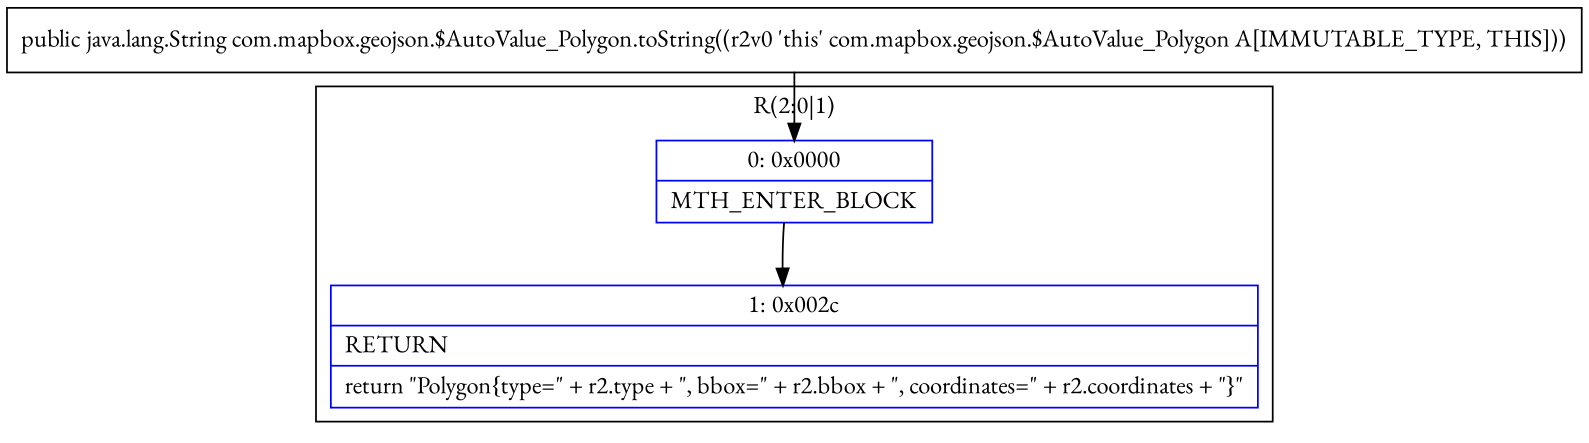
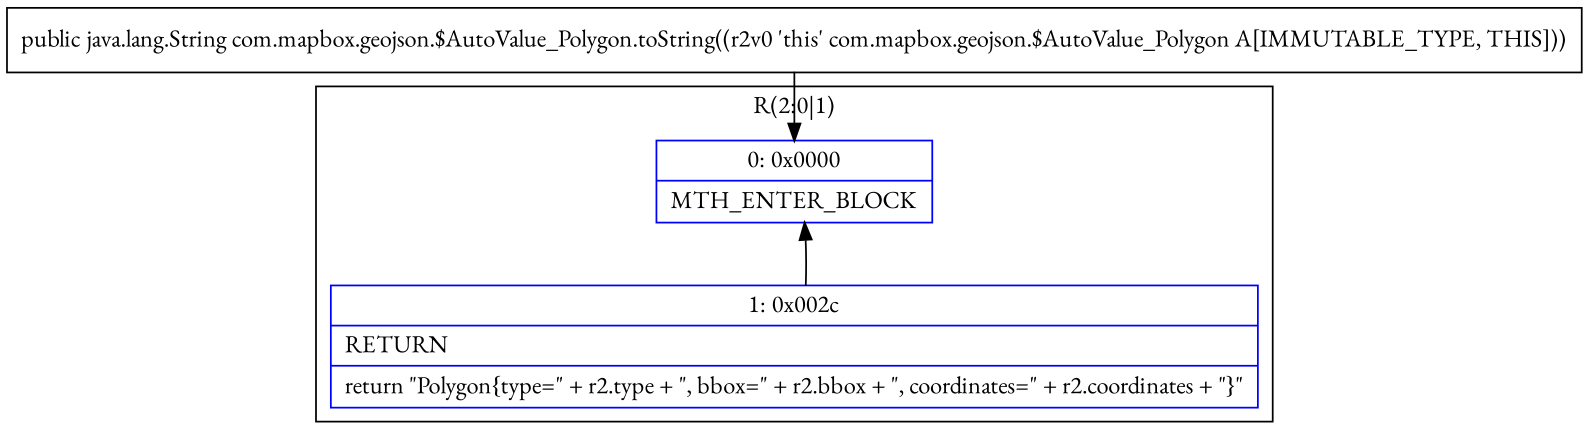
edge "0: 0x0000" -> "1: 0x002c": reversed
